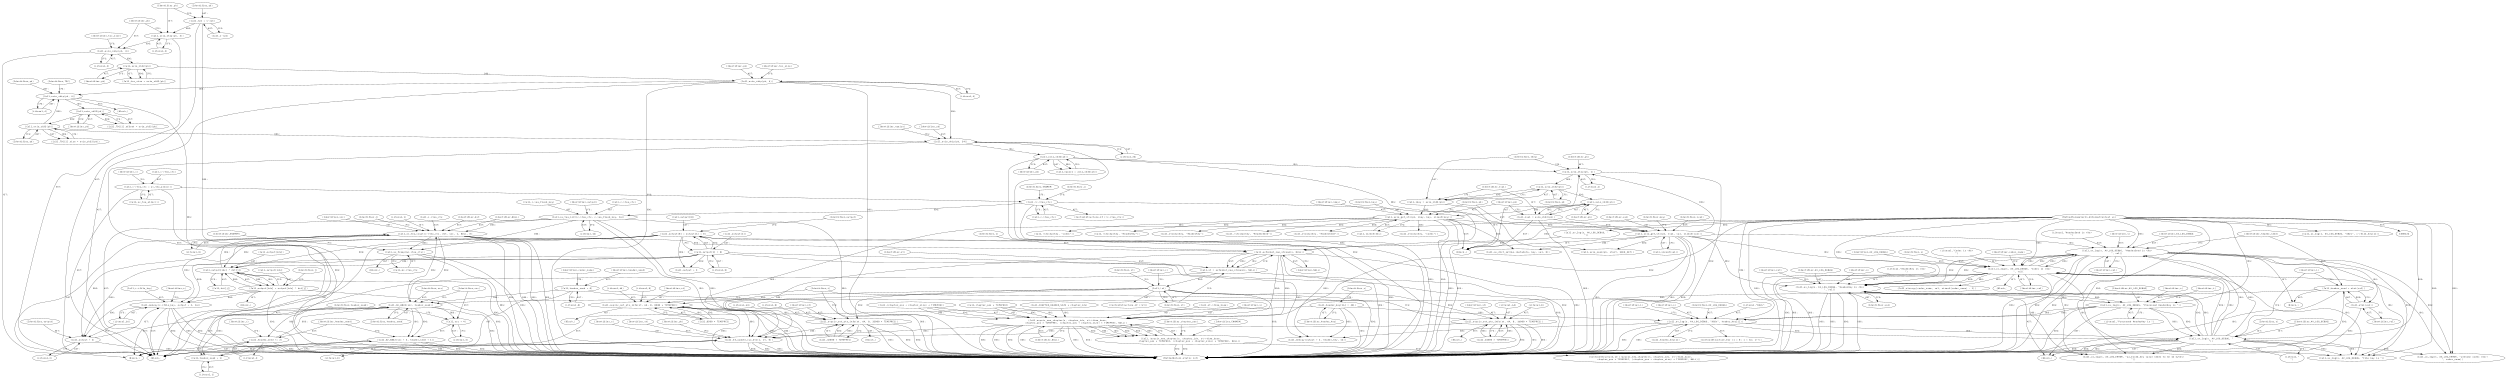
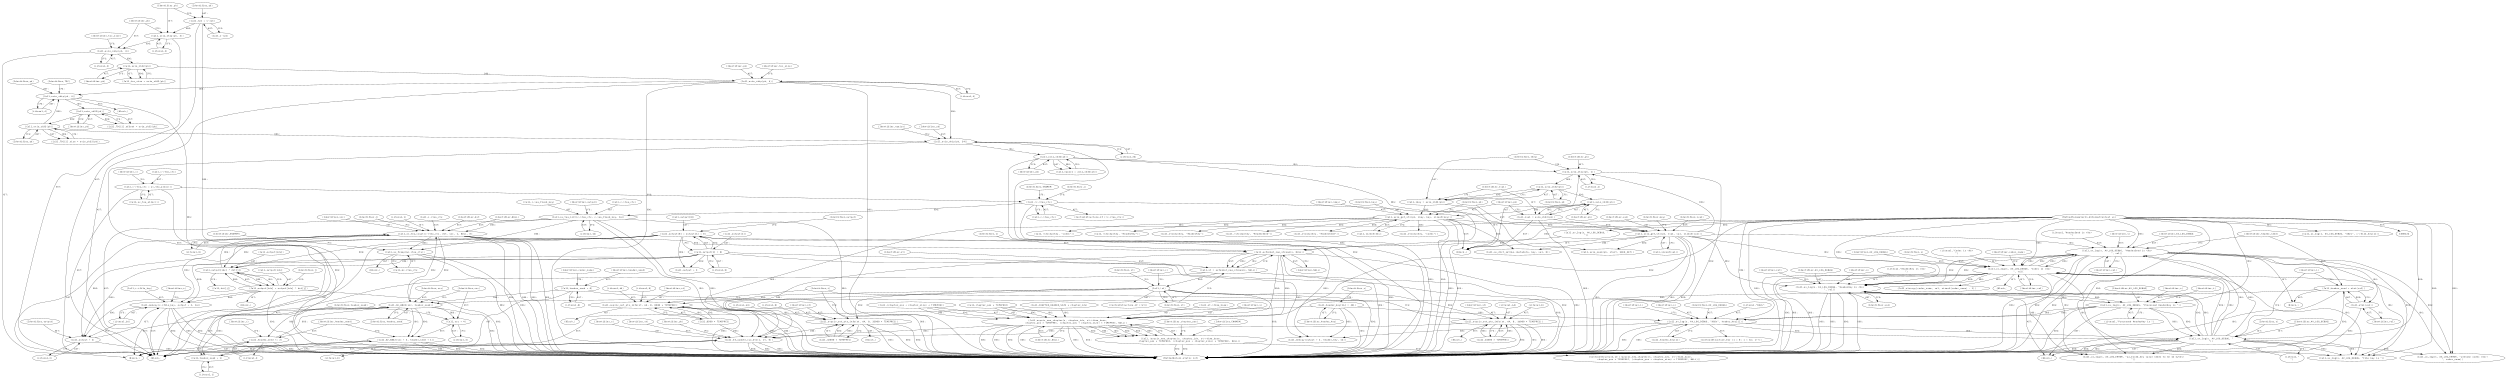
edge "(Call,dst[j])" -> "(Call,output[idx] ^ dst[j])": removed, label "AST:"
edge "(Call,avpriv_set_pts_info(st, 64, 8, 8500 * TIMEPREC))" -> "(Call,ff_update_cur_dts(s, st, 0))": now "(Call,8500 * TIMEPREC)" -> "(Call,ff_update_cur_dts(s, st, 0))"
edge "(Call,output[idx] ^ dst[j])" -> "(MethodReturn,static int)": removed, label "DDG:"
